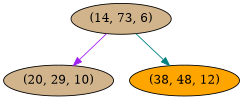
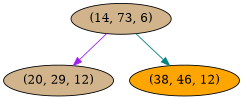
node "(20, 29, 10)": label "(20, 29, 10)" -> "(20, 29, 12)"
node "(38, 48, 12)": label "(38, 48, 12)" -> "(38, 46, 12)"
